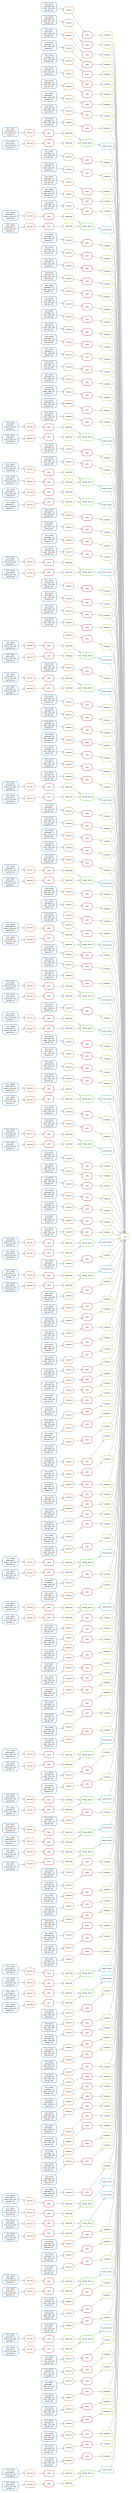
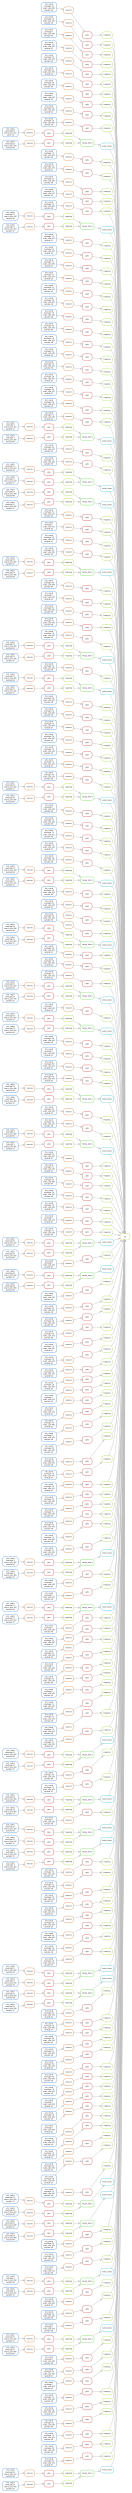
node "sim_reads coverage: 10 insert_size: 300 sample: N1": added
